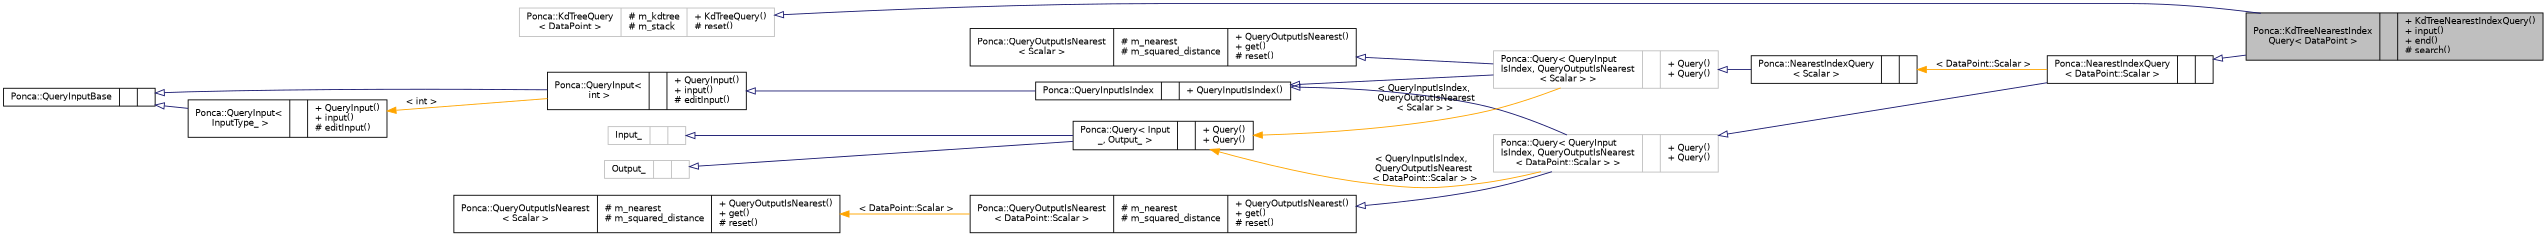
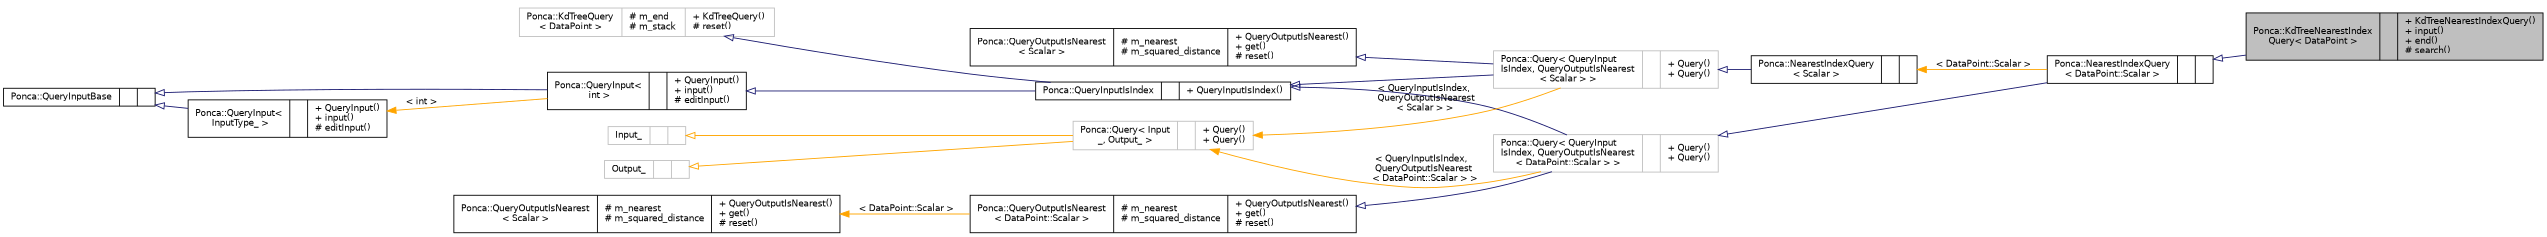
edge "Ponca::KdTreeNearestIndex" -> "Ponca::KdTreeQuery": now "Ponca::QueryInputIsIndex" -> "Ponca::KdTreeQuery"
node "Ponca::KdTreeQuery": text "# m_kdtree" -> "# m_end"
edge "Ponca::Query< Input" -> "Input_": color midnightblue -> orange
node "Ponca::Query< Input": color black -> grey75
edge "Ponca::Query< Input" -> "Output_": color midnightblue -> orange
